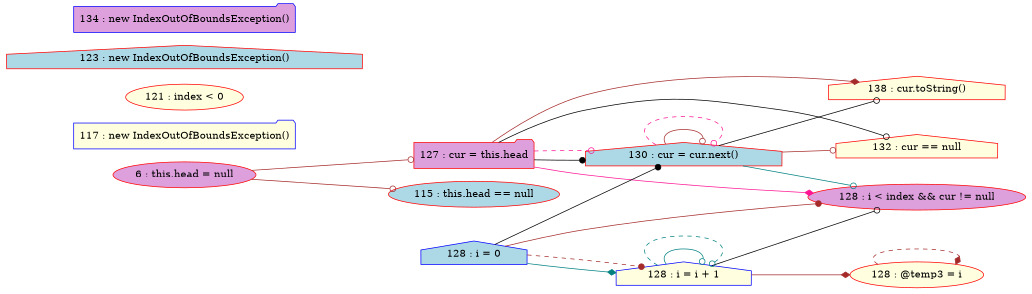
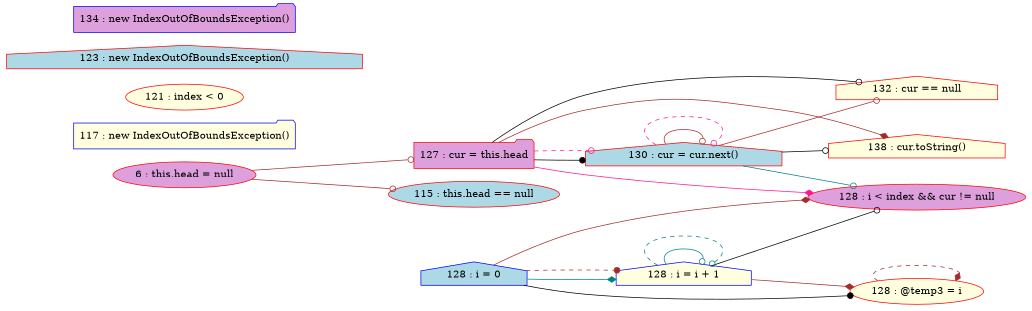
edge "128 : i = 0" -> "130 : cur = cur.next()": now "128 : i = 0" -> "128 : @temp3 = i"
edge "128 : i = 0" -> "128 : i < index && cur != null": arrowhead dot -> diamond
